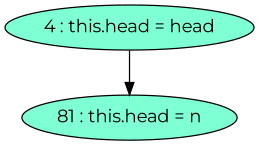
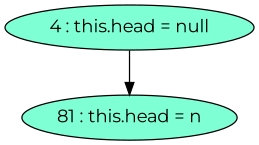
node "4 : this.head = head": label "4 : this.head = head" -> "4 : this.head = null"
